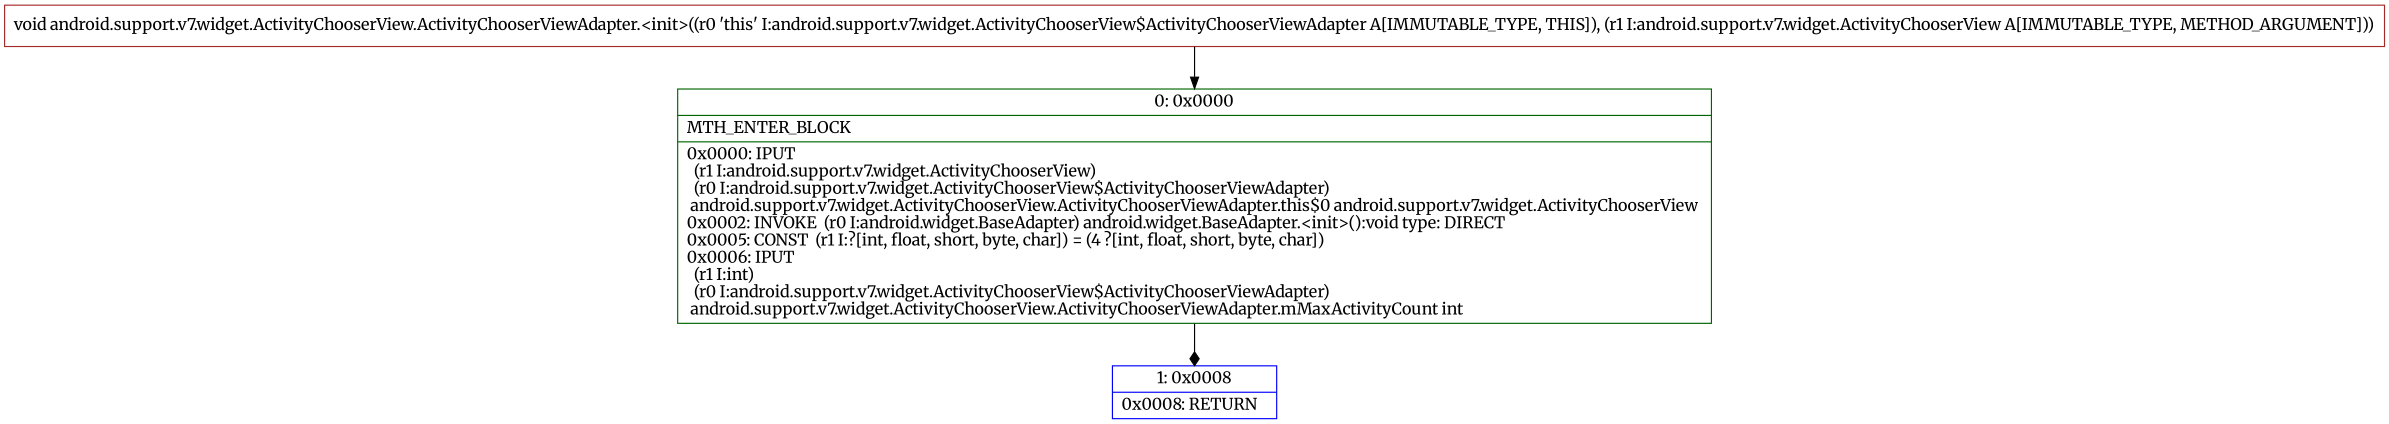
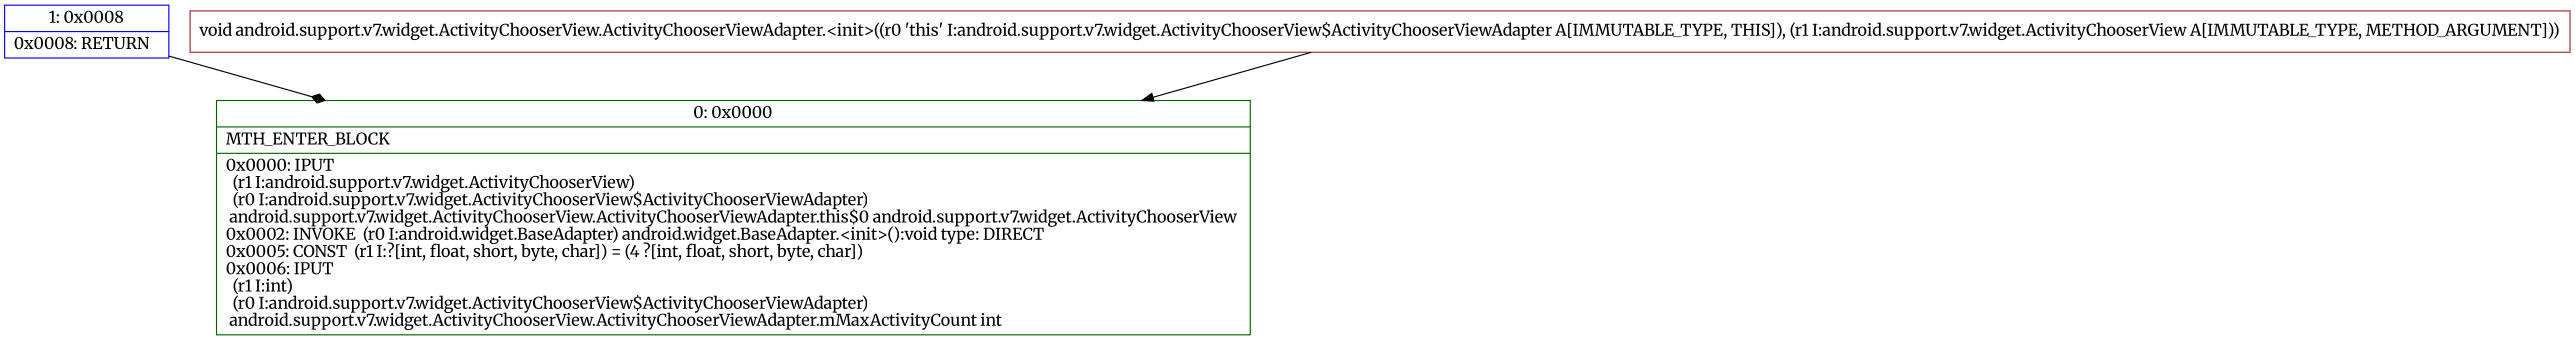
edge "0: 0x0000" -> "1: 0x0008": reversed
